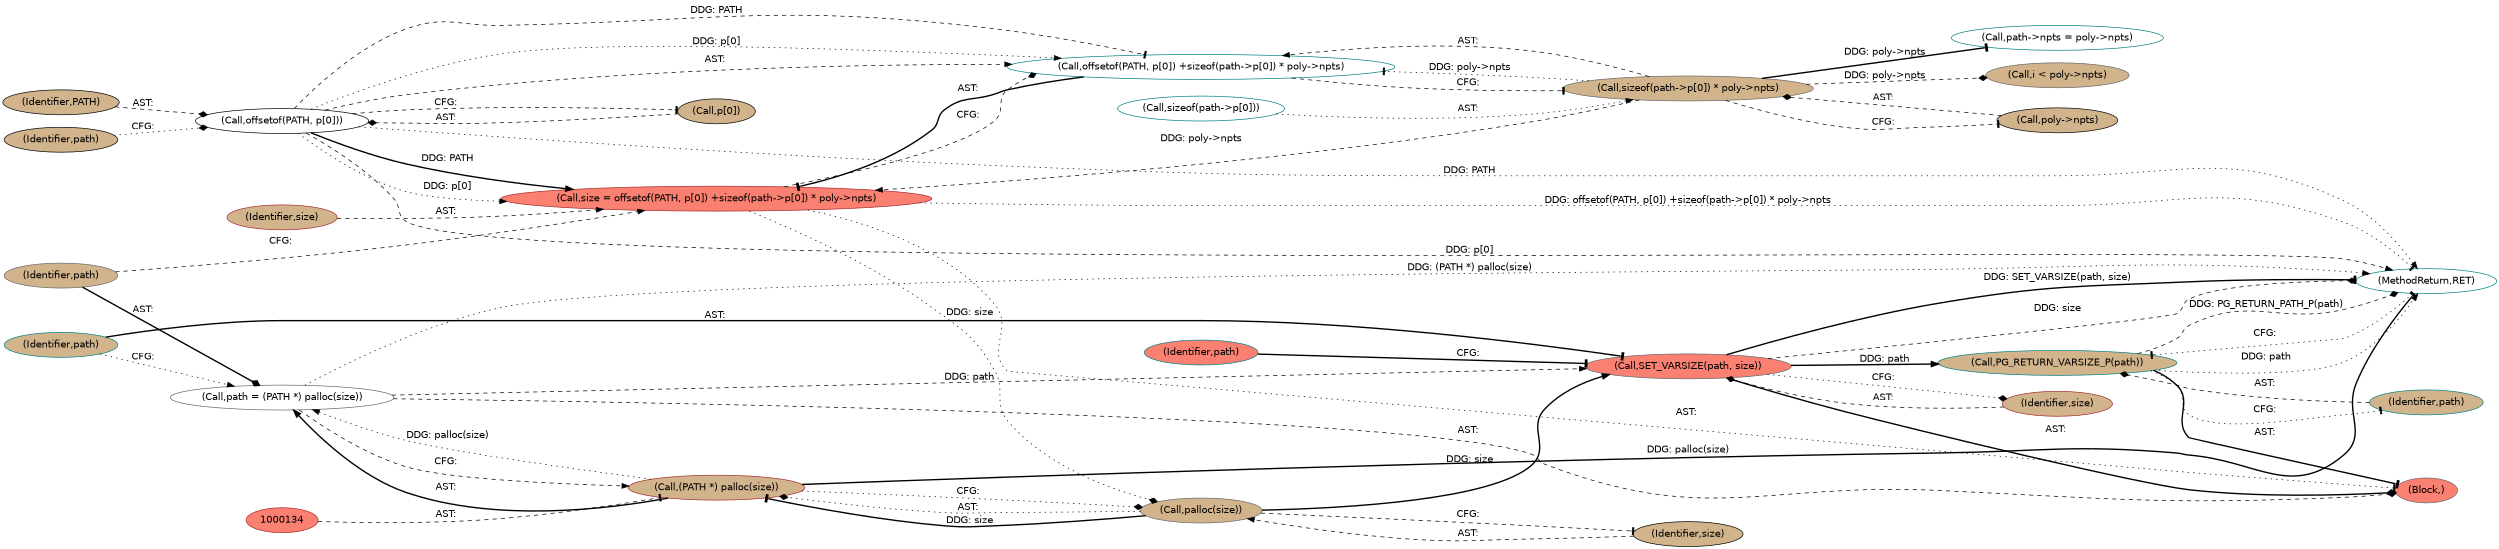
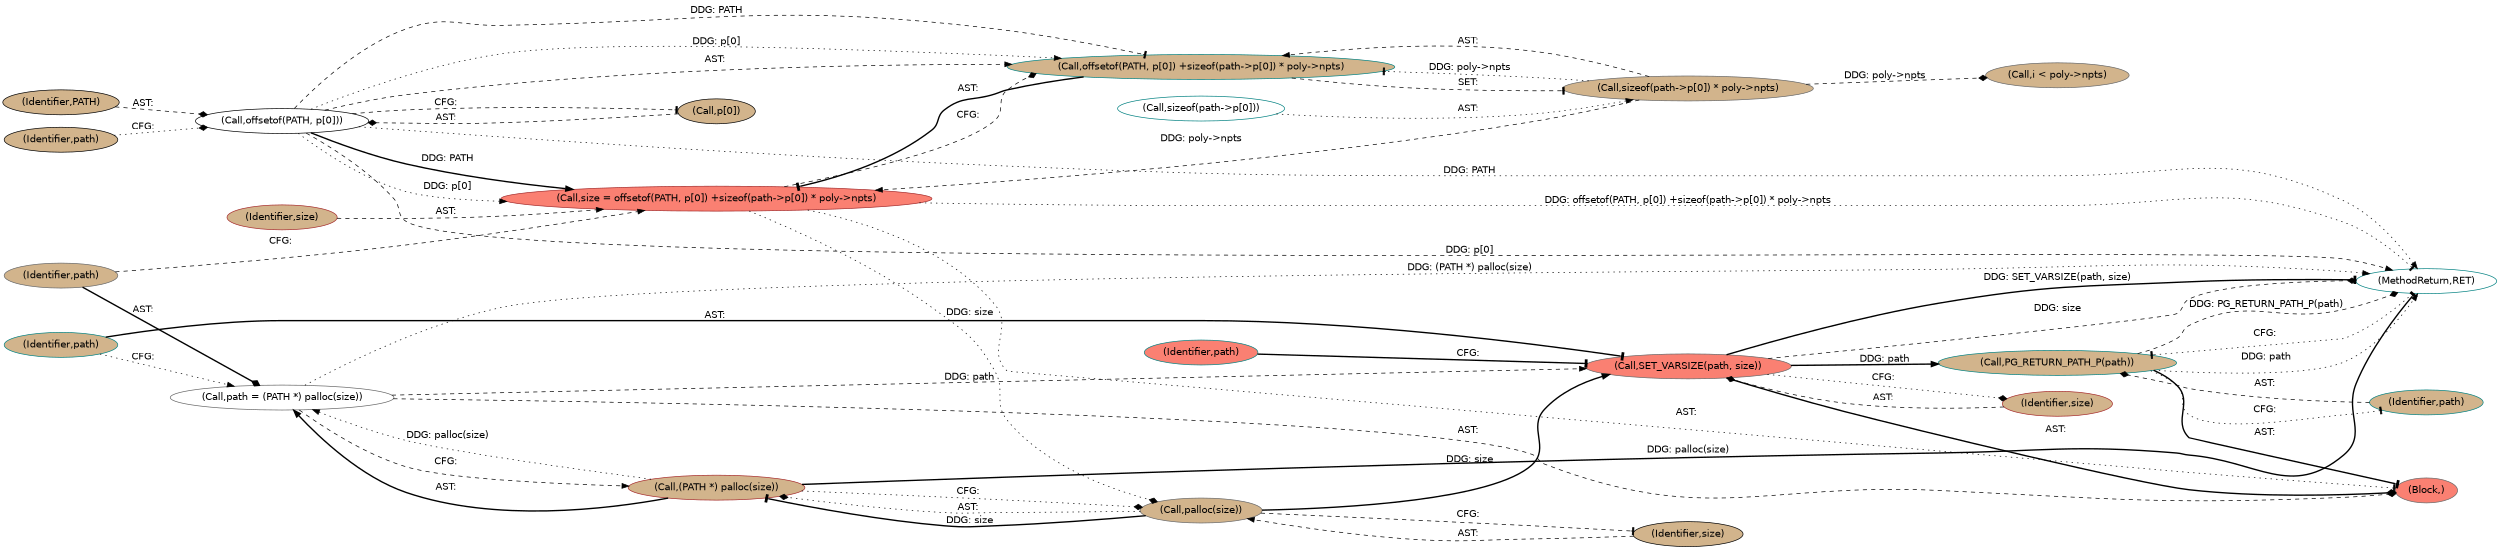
node "(Call,path->npts = poly->npts)": removed
node "(Call,offsetof(PATH, p[0]) +sizeof(path->p[0]) * poly->npts)": fillcolor white -> tan
edge "(Call,offsetof(PATH, p[0]) +sizeof(path->p[0]) * poly->npts)" -> "(Call,sizeof(path->p[0]) * poly->npts)": label "CFG: " -> "SET: "
node "(Call,poly->npts)": removed
node "(Call,PG_RETURN_VARSIZE_P(path))": label "(Call,PG_RETURN_VARSIZE_P(path))" -> "(Call,PG_RETURN_PATH_P(path))"
node "1000134": removed
